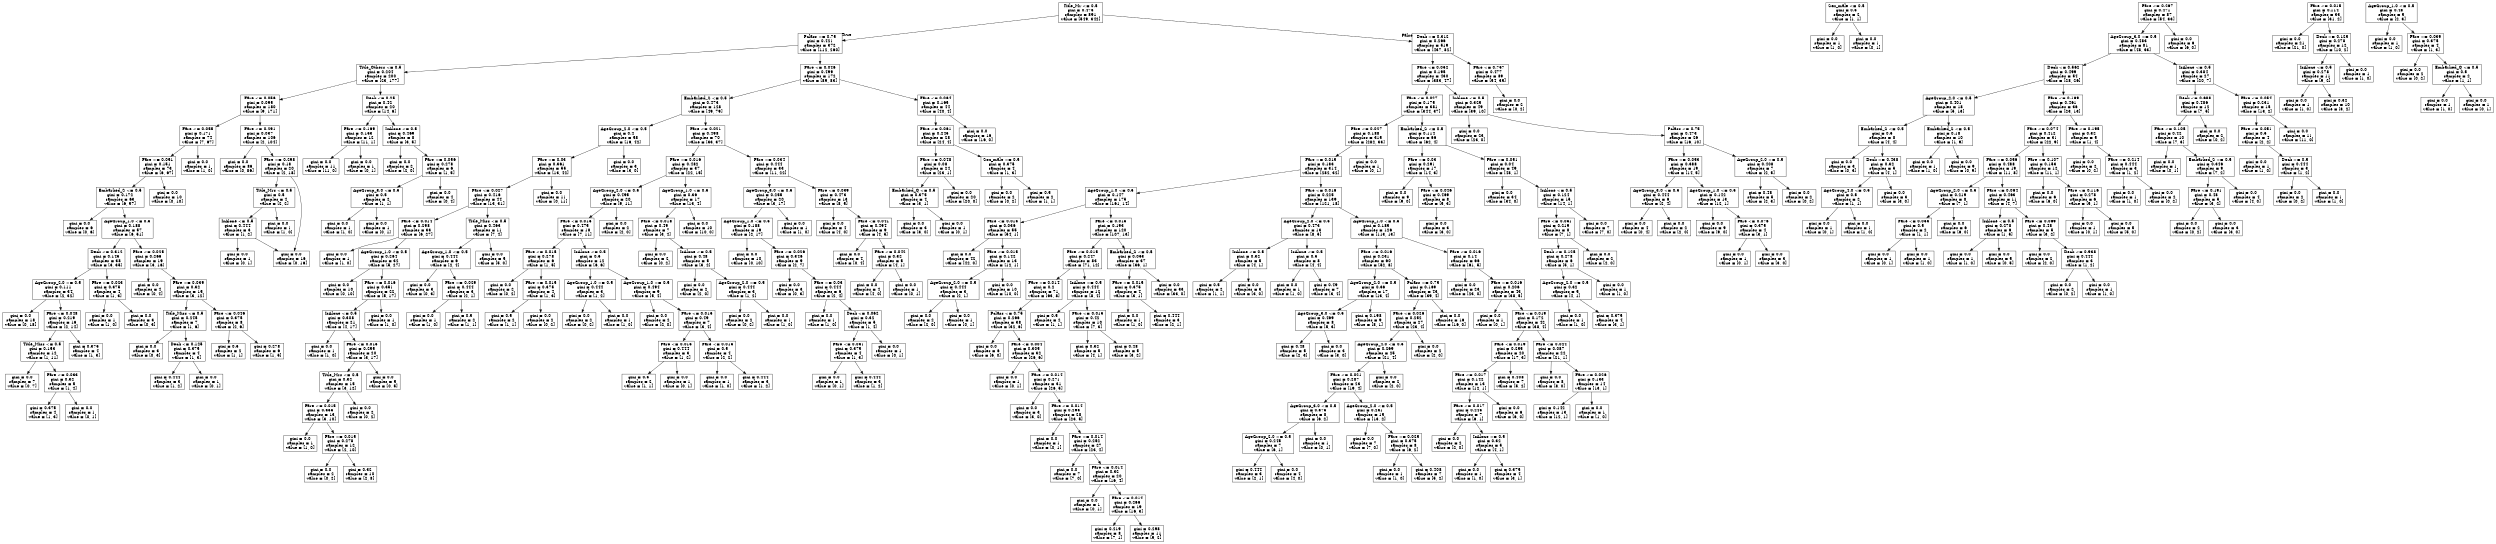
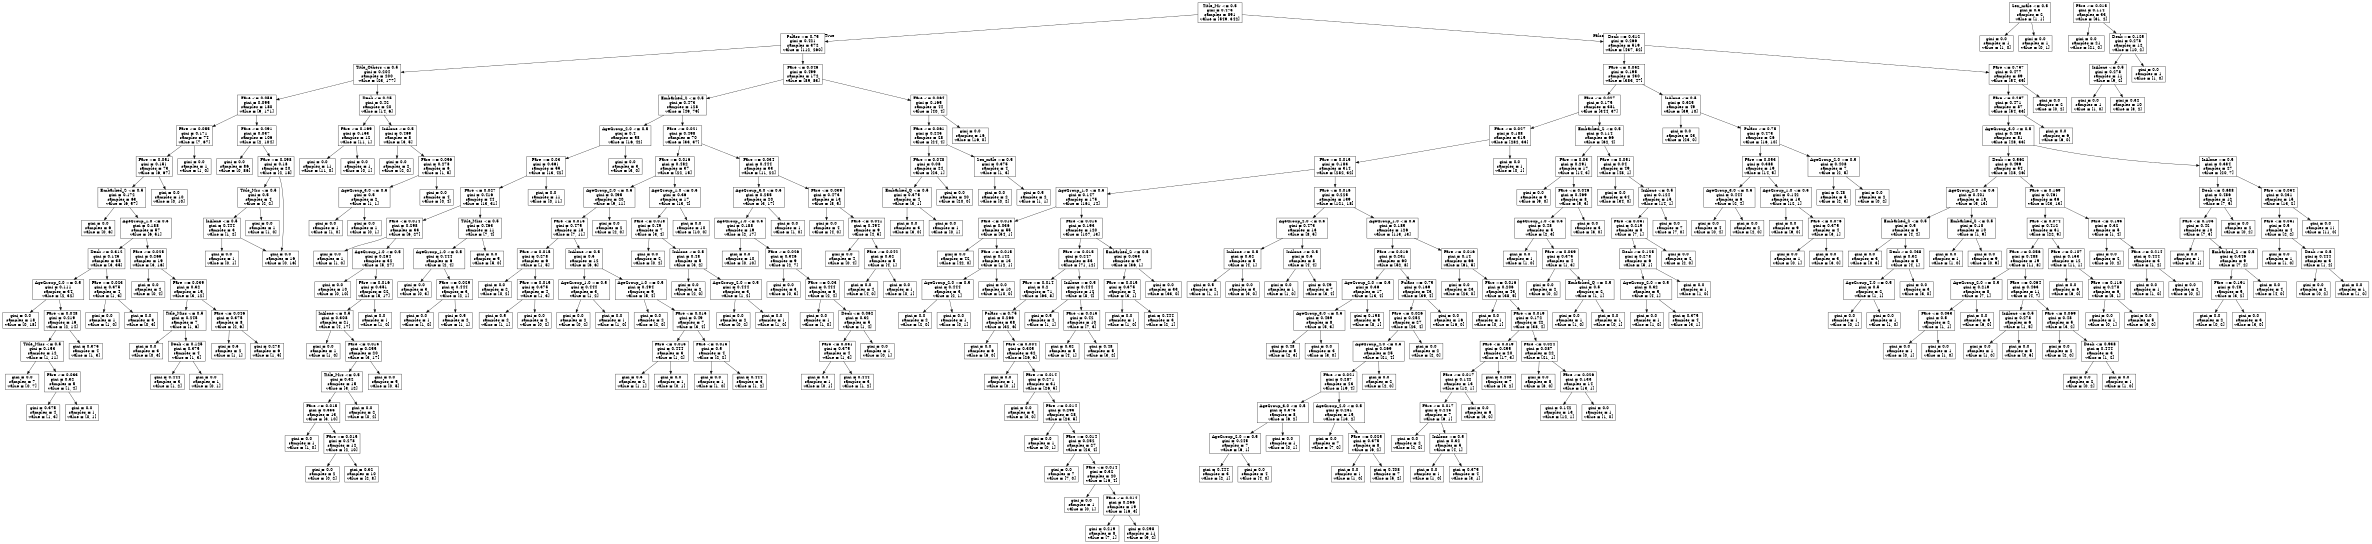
edge "Fare <= 0.757 gini = 0.477 samples = 89 value = [54, 35]" -> "Fare <= 0.267 gini = 0.471 samples = 87 value = [54, 33]": added
edge "Fare <= 0.046 gini = 0.469 samples = 8 value = [5, 3]" -> "AgeGroup_1.0 <= 0.5 gini = 0.48 samples = 5 value = [2, 3]": added
